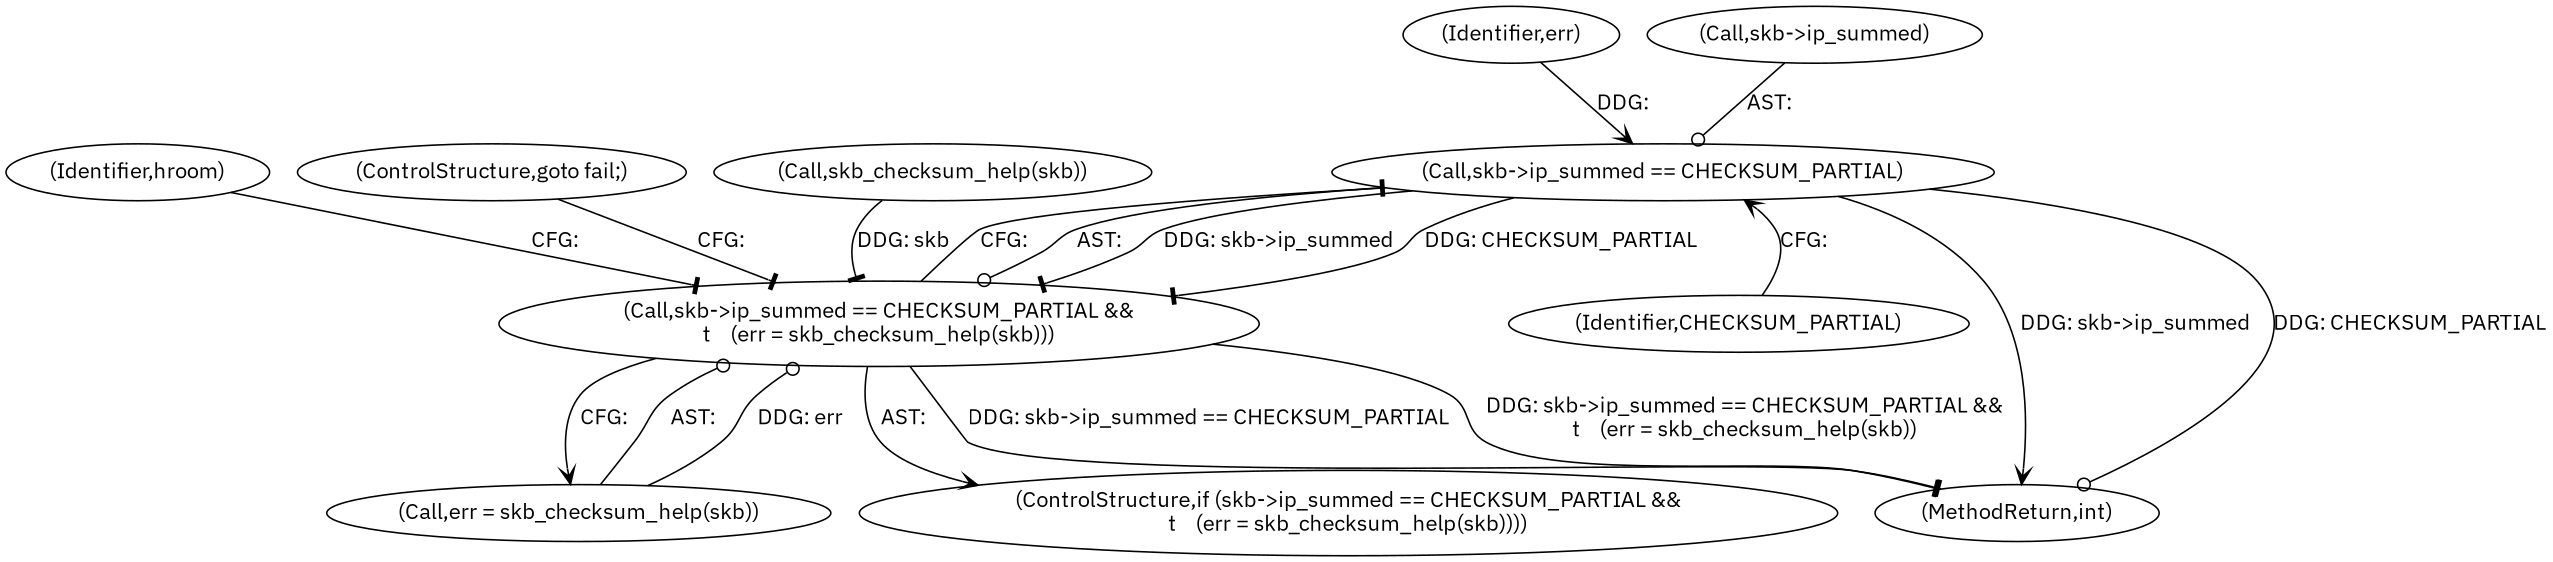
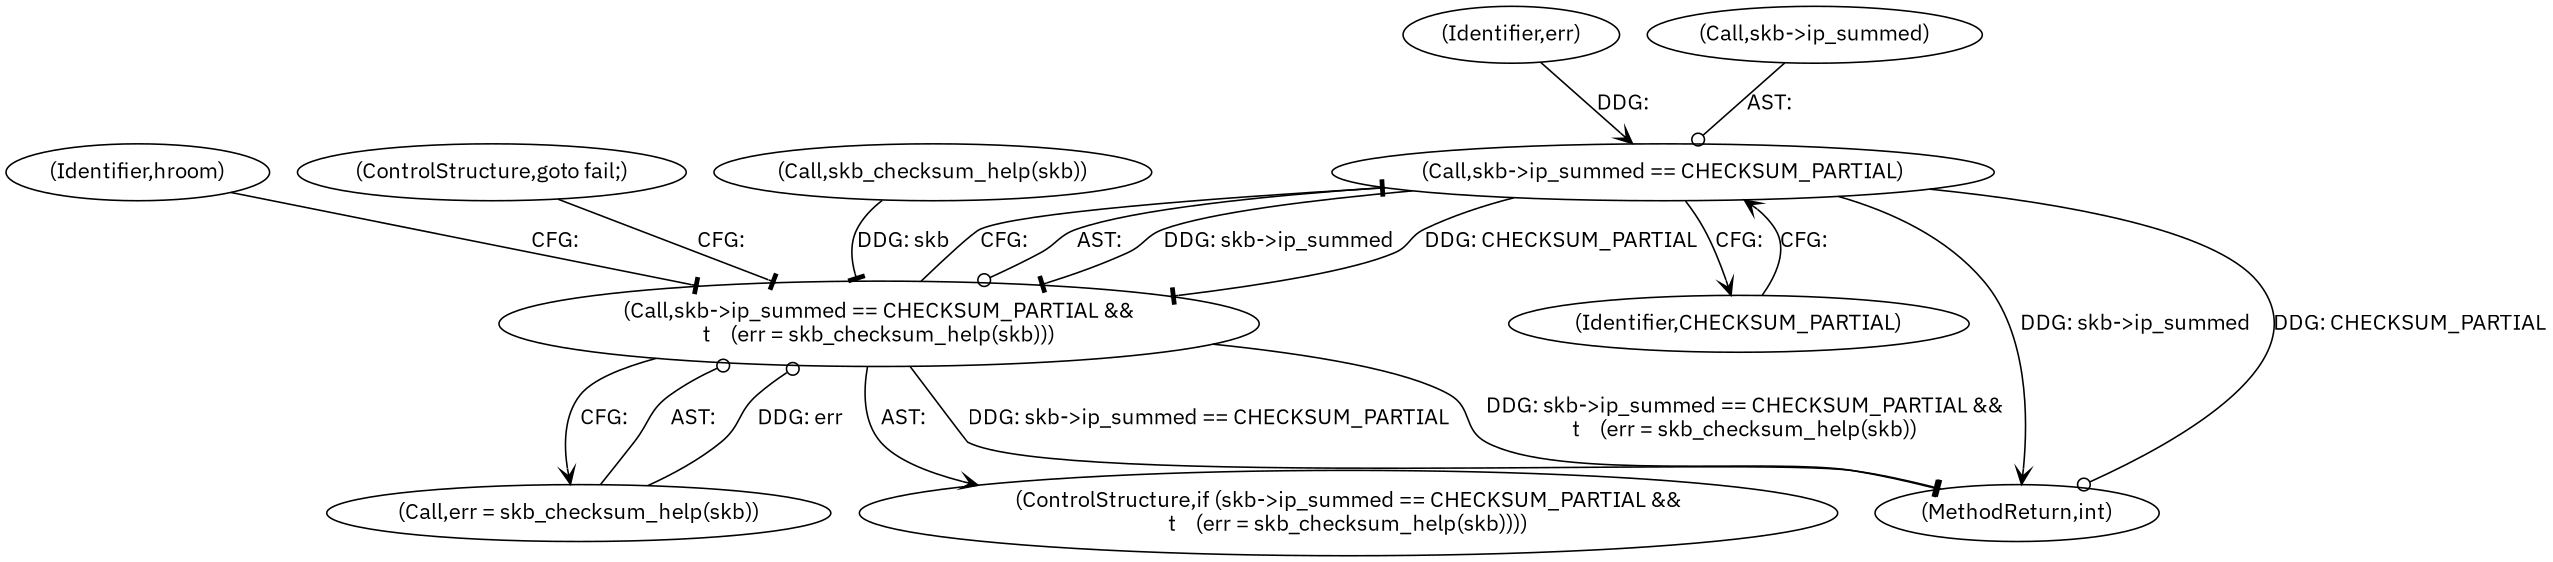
edge "(Call,skb->ip_summed == CHECKSUM_PARTIAL)" -> "(Identifier,CHECKSUM_PARTIAL)": added, label "CFG:"
